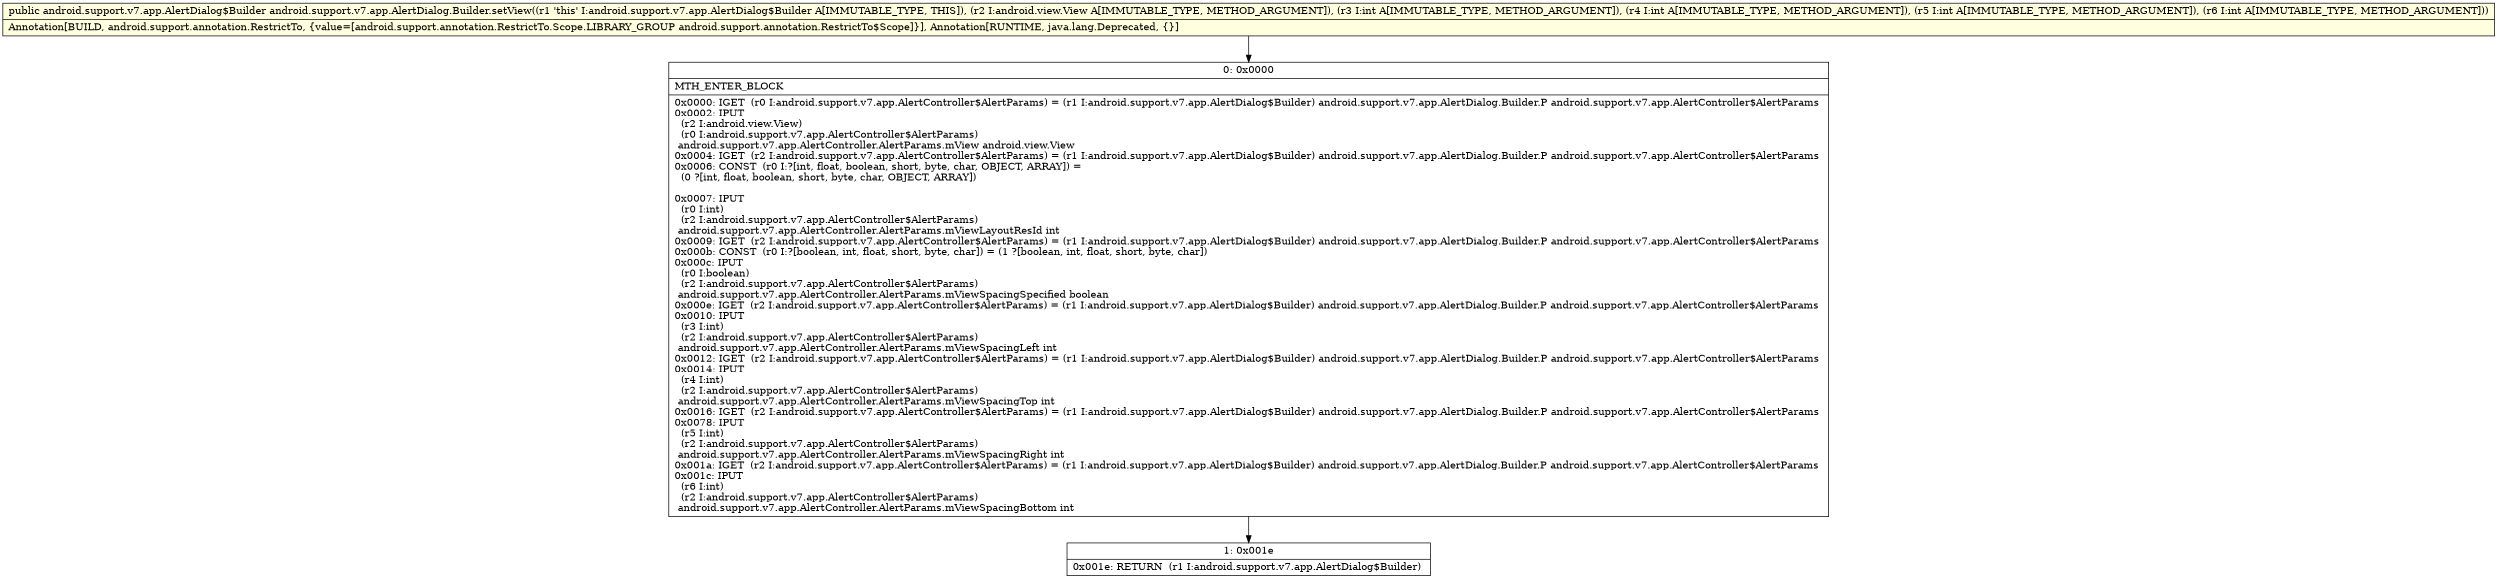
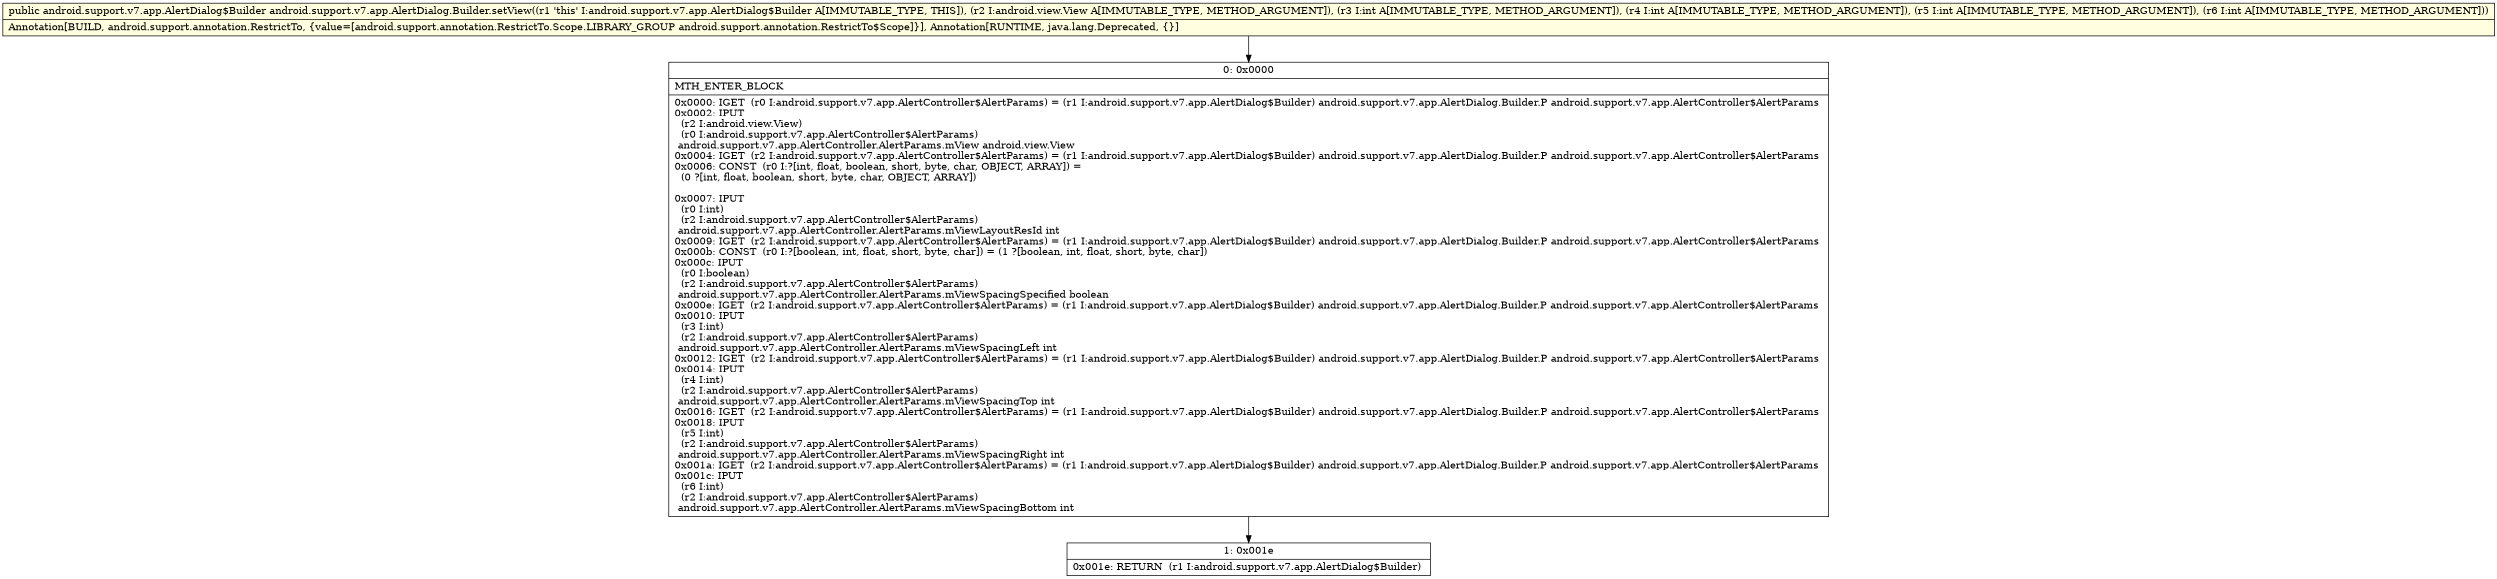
node "0: 0x0000": text "0x0078: IPUT" -> "0x0018: IPUT"
